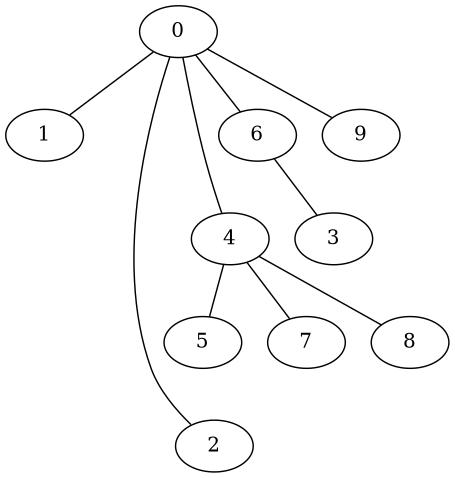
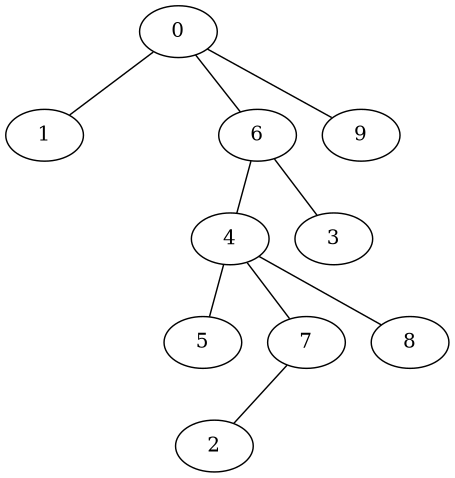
edge "0" -- "4": now "6" -- "4"
edge "0" -- "2": now "7" -- "2"
